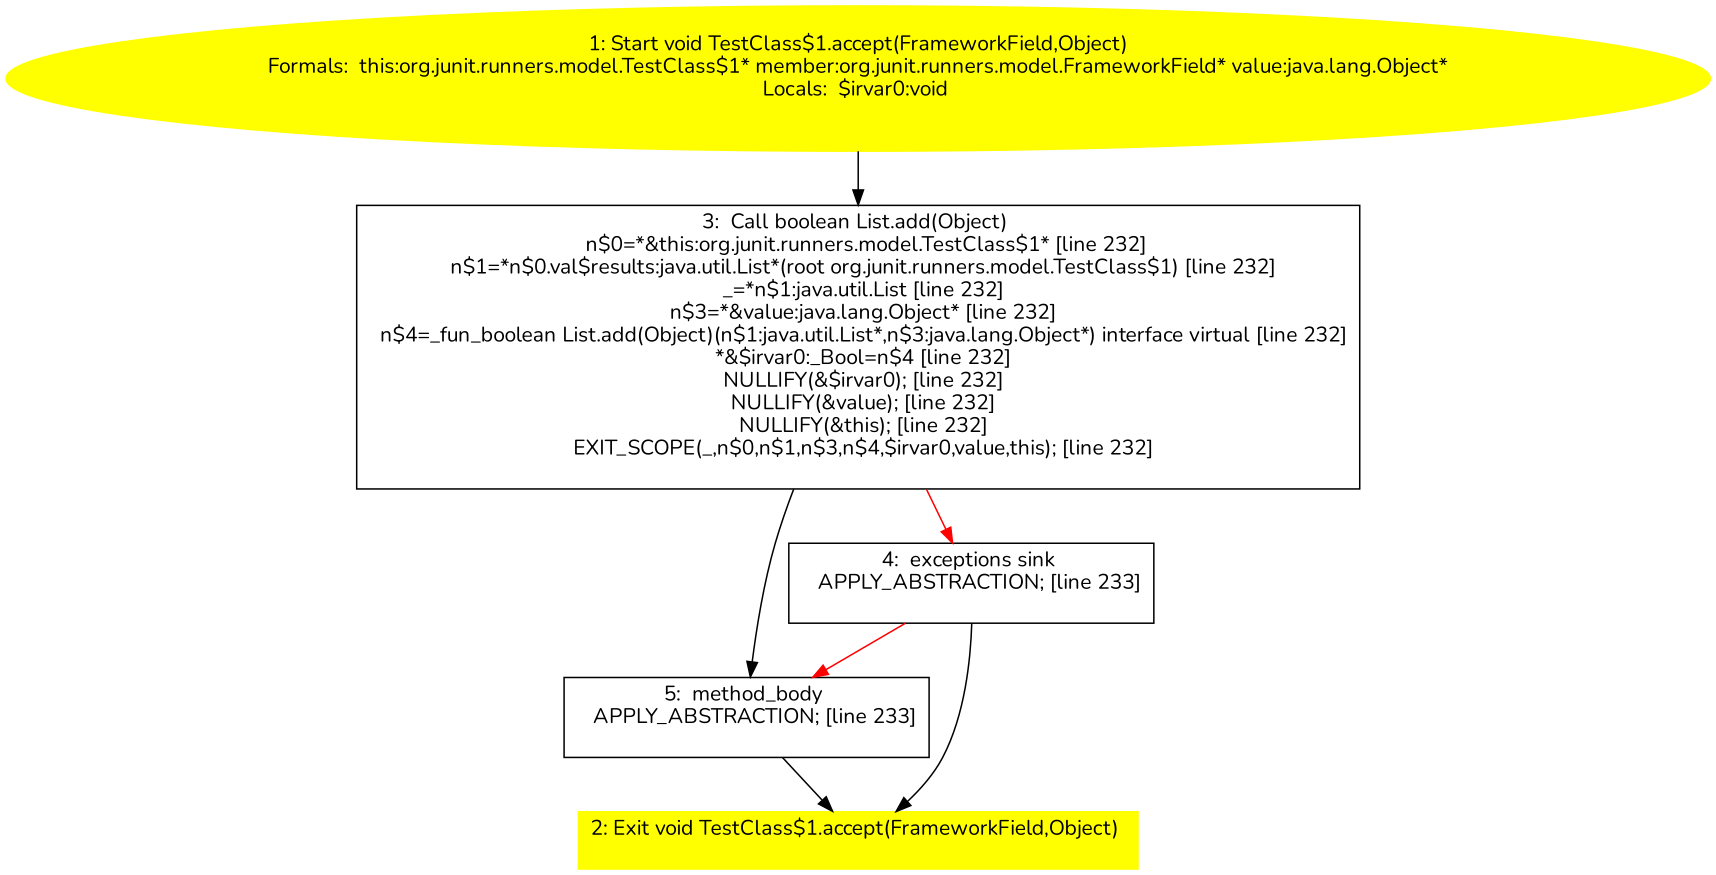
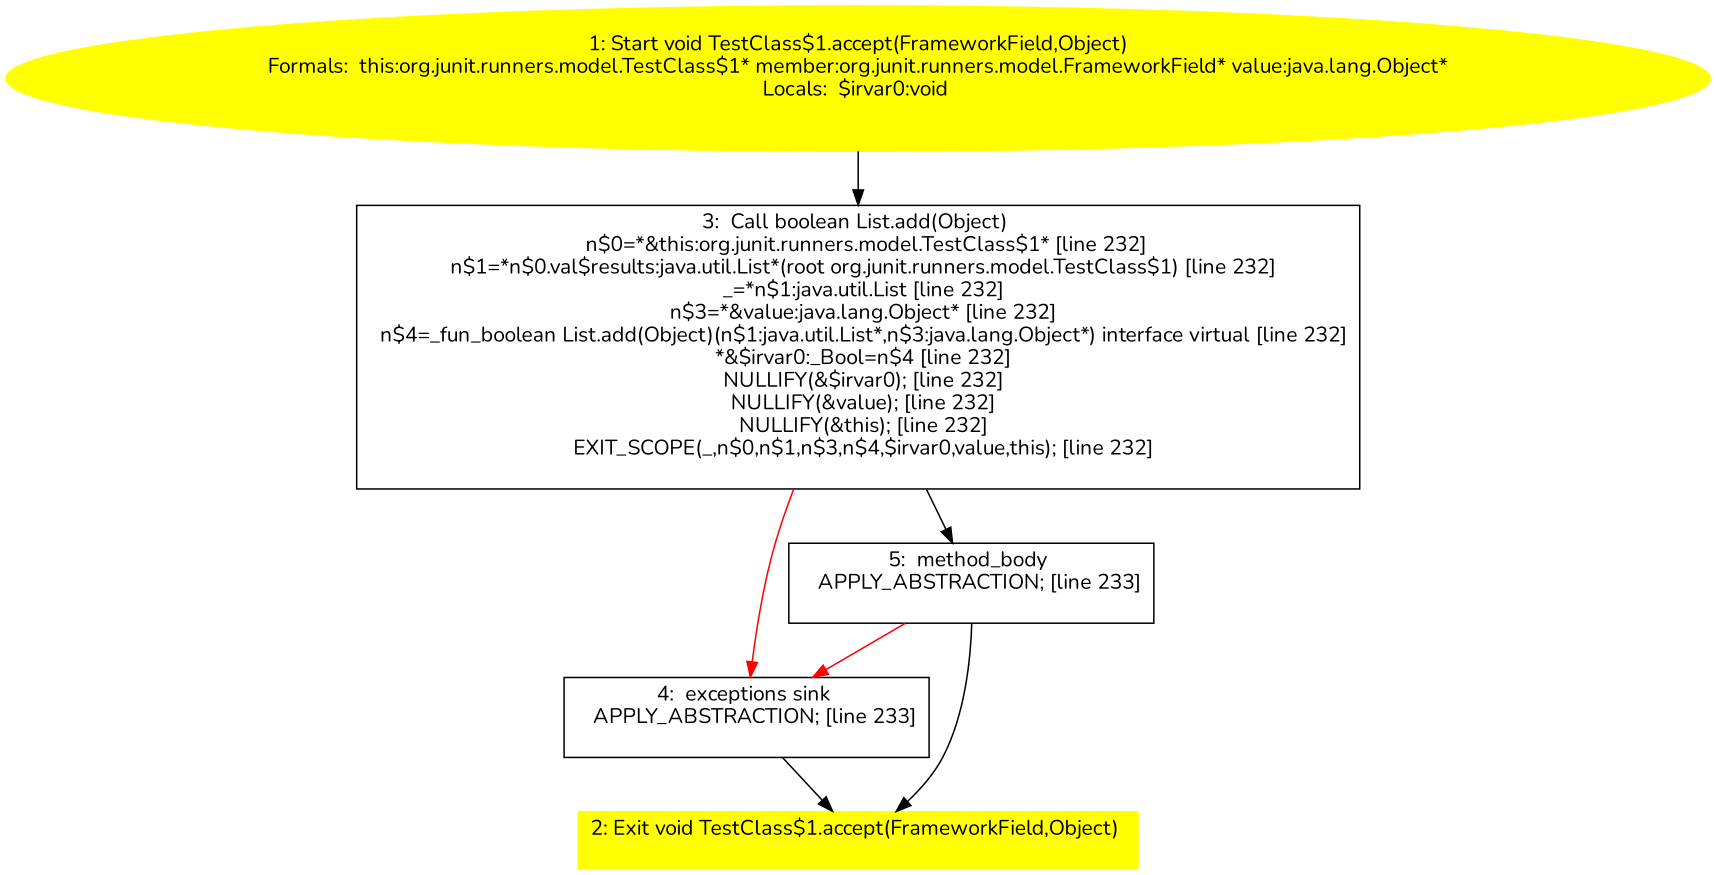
edge "4:  exceptions sink APPLY_ABSTRACTION; [line 233]" -> "5:  method_body APPLY_ABSTRACTION; [line 233]": reversed
